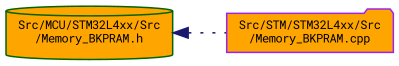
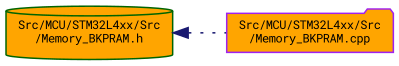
node "Src/STM/STM32L4xx/Src /Memory_BKPRAM.cpp": label "Src/STM/STM32L4xx/Src /Memory_BKPRAM.cpp" -> "Src/MCU/STM32L4xx/Src /Memory_BKPRAM.cpp"
